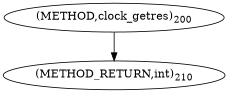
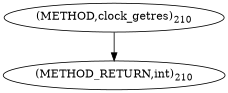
node "(METHOD,clock_getres)": text "200" -> "210"
